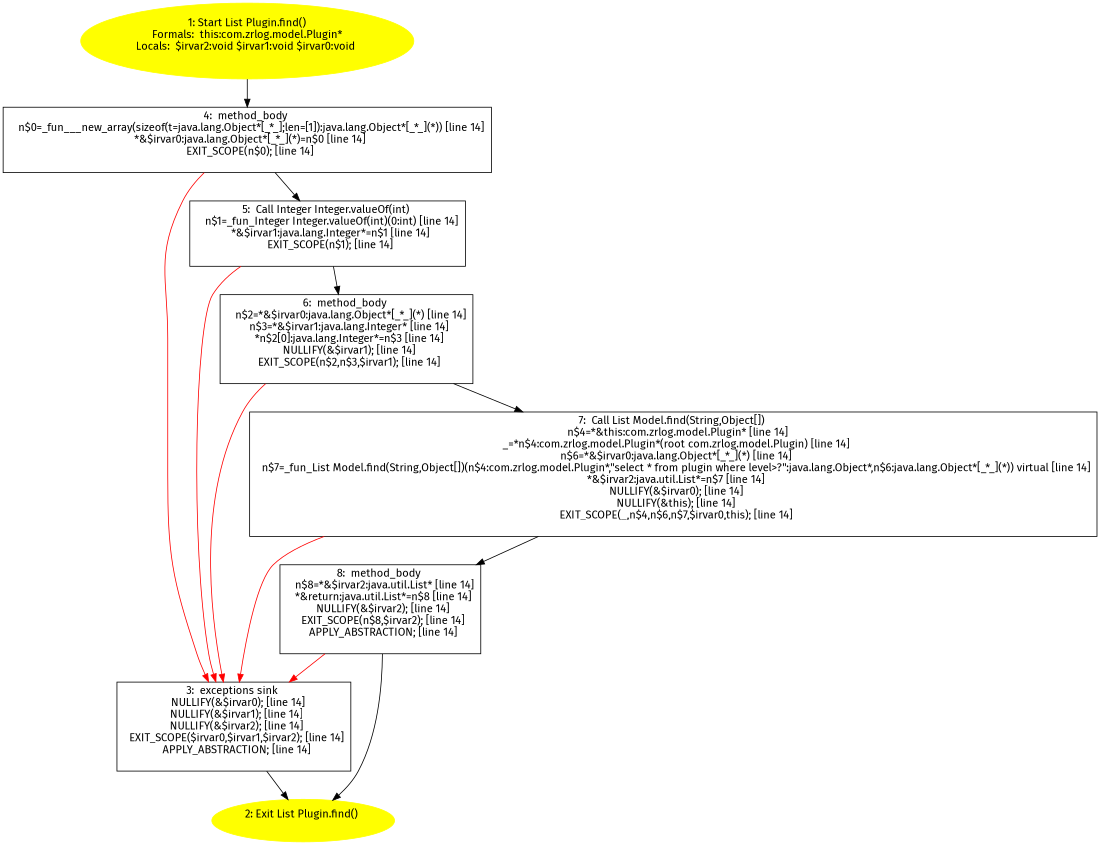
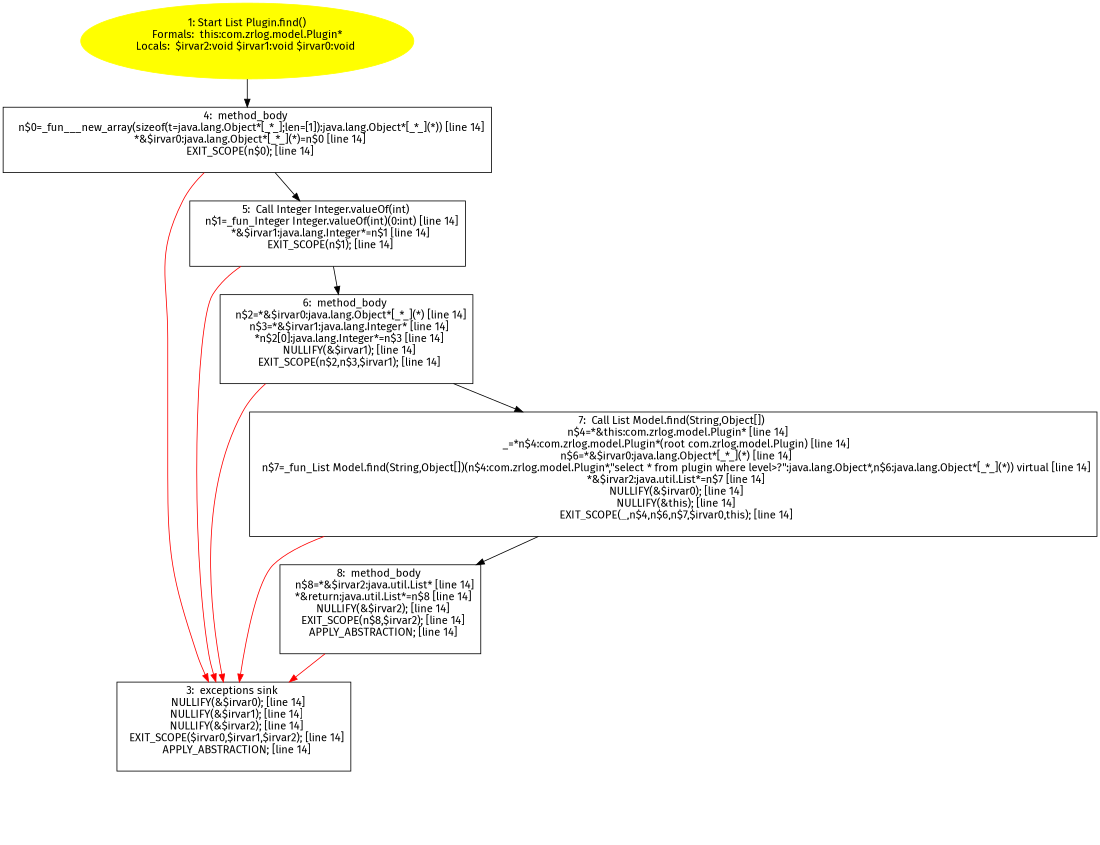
node "2: Exit List Plugin.find()": removed
